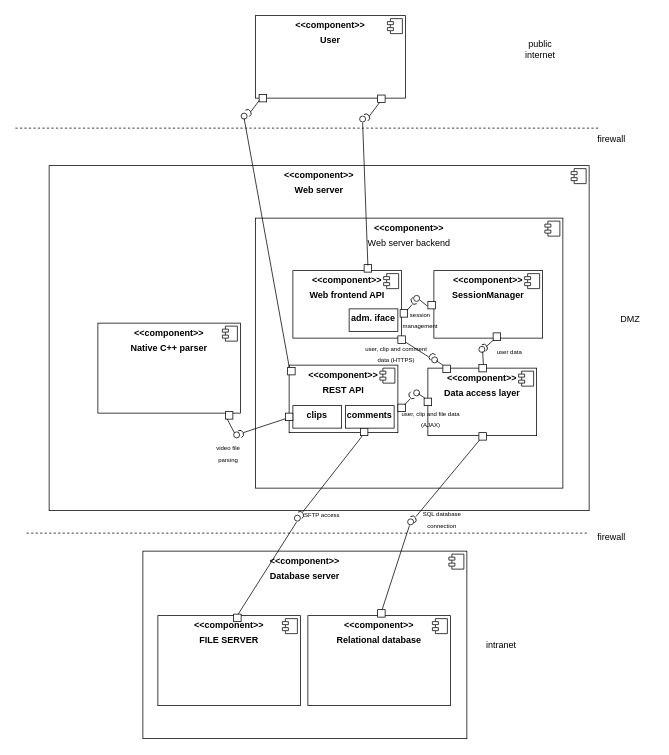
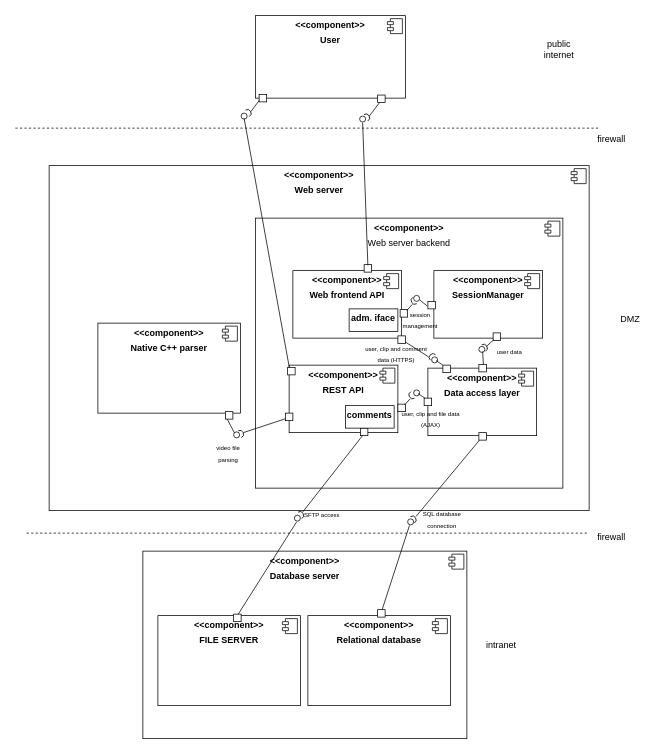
node "public internet": moved (540, 49) -> (559, 49)
node "clips": removed
